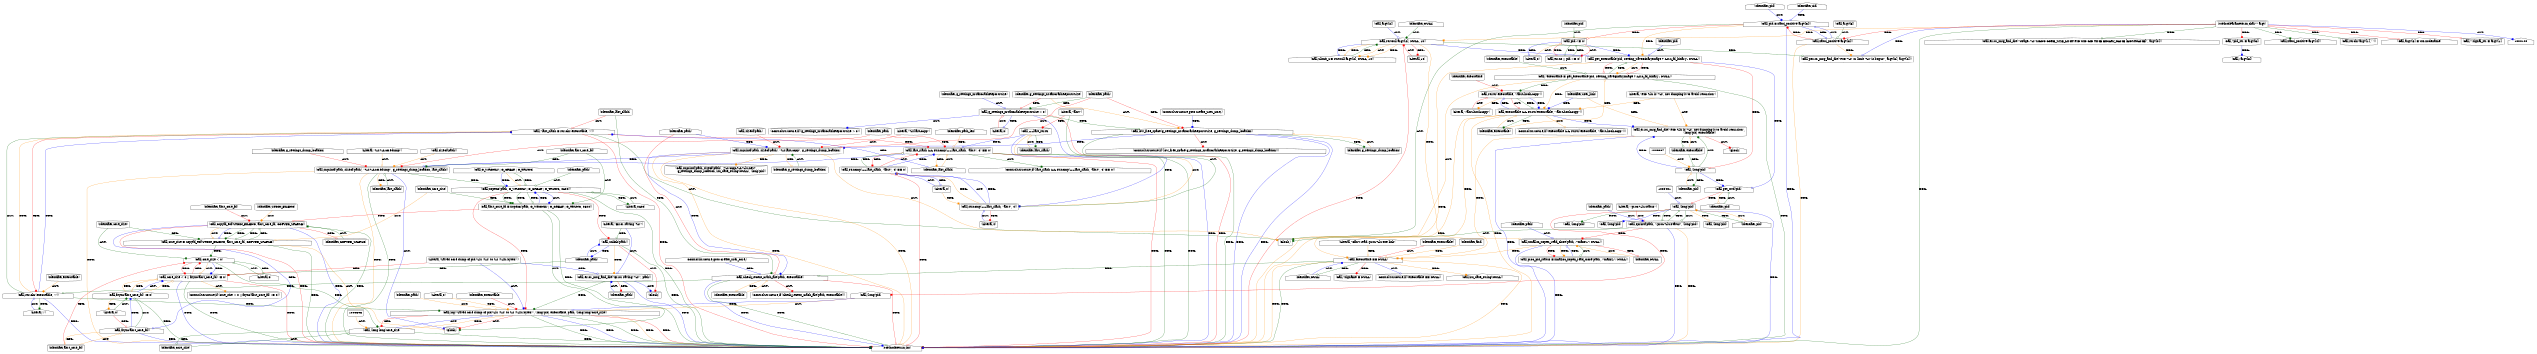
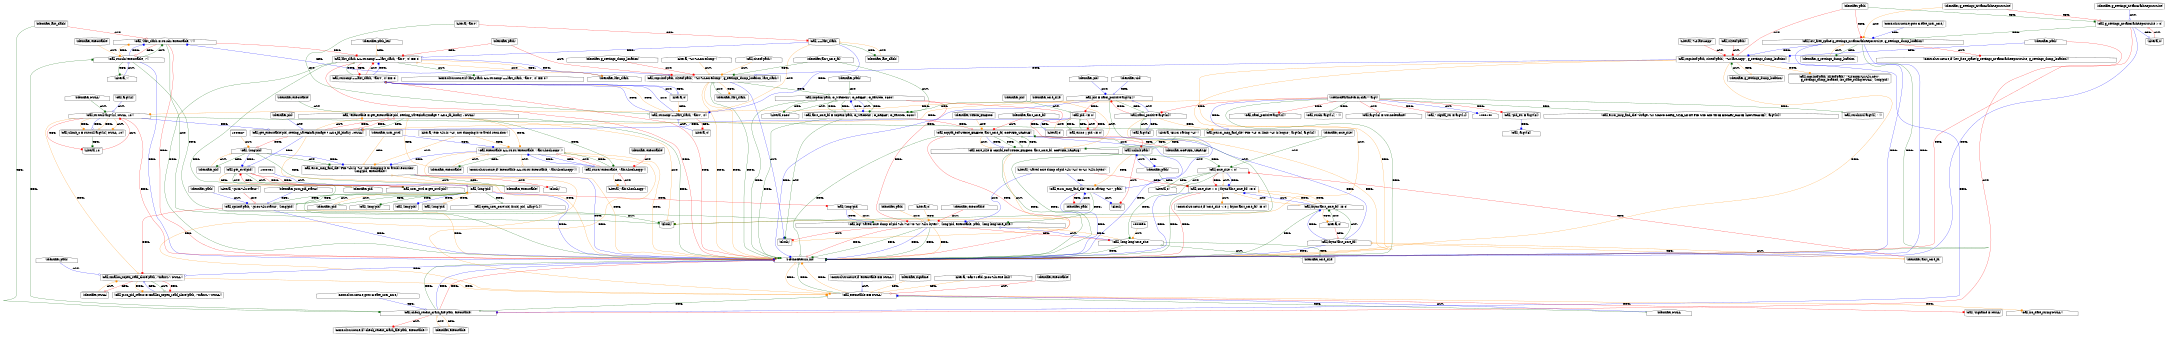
edge "(Call,pid = xatoi_positive(argv[3]))" -> "(Call,pid <= 0)": arrowhead odot -> box
edge "(Call,pid = xatoi_positive(argv[3]))" -> "(Call,xatoi_positive(argv[3]))": color blue -> darkgreen
edge "(MethodParameterIn,char** argv)" -> "(Call,xatoi_positive(argv[4]))": color darkgreen -> red
edge "(MethodParameterIn,char** argv)" -> "(Call,argv[8] = uts.nodename)": label "DDG: " -> "AST: "
edge "(Call,ulimit_c = strtoull(argv[2], NULL, 10))" -> "(Call,strtoull(argv[2], NULL, 10))": now "(Call,ulimit_c = strtoull(argv[2], NULL, 10))" -> "(Literal,10)"
node "(Call,ulimit_c = strtoull(argv[2], NULL, 10))": shape house -> cylinder
node "(Identifier,user_link)": label "(Identifier,user_link)" -> "(Identifier,user_pwd)"
node "(Call,strchrnul(argv[i], ' '))": added
edge "(Call,xatoi_positive(argv[3]))" -> "(Call,argv[3])": added, label "CFG:"
node "(ControlStructure,if (g_settings_nMaxCrashReportsSize > 0))": removed
node "(Call,++last_strstr)": label "(Call,++last_strstr)" -> "(Call,++last_slash)"
edge "(Call,*last_slash = strrchr(executable, '/'))" -> "(Call,strrchr(executable, '/'))": arrowhead box -> odot
node "(Call,O_WRONLY | O_CREAT | O_TRUNC)": removed
node "(Identifier,proc_pid_status)": added
node "(Call,user_pwd = get_cwd(pid))": added
node "(Call,get_cwd(pid))": shape house -> cylinder
node "(Call,open_user_core(uid, fsuid, pid, &argv[1]))": added
node "(Identifier,and)": label "(Identifier,and)" -> "(Identifier,signame)"
edge "(Call,core_size < 0 || fsync(abrt_core_fd) != 0)" -> "(Call,core_size < 0)": removed, label "CFG:"
edge "(Call,executable == NULL)" -> "(ControlStructure,if (executable == NULL))": reversed
edge "(Call,copyfd_eof(STDIN_FILENO, abrt_core_fd, COPYFD_SPARSE))" -> "(Call,fsync(abrt_core_fd))": label "CFG: " -> "DDG: "
edge "(Call,check_recent_crash_file(path, executable))" -> "(Call,strrchr(executable, '/'))": arrowhead odot -> box
edge "(Call,core_size < 0 || fsync(abrt_core_fd) != 0)" -> "(Call,fsync(abrt_core_fd) != 0)": label "CFG: " -> "AST: "
edge "(Call,strrchr(executable, '/'))" -> "(Literal,'/')": label "DDG: " -> "CFG: "
edge "(Call,xmalloc_xopen_read_close(path, /*maxsz:*/ NULL))" -> "(MethodReturn,int)": reversed
